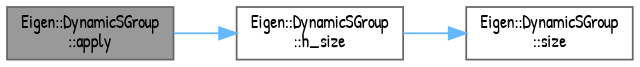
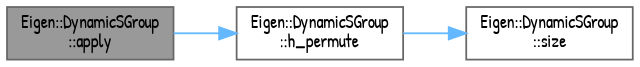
node "Eigen::DynamicSGroup ::h_size": label "Eigen::DynamicSGroup ::h_size" -> "Eigen::DynamicSGroup ::h_permute"
